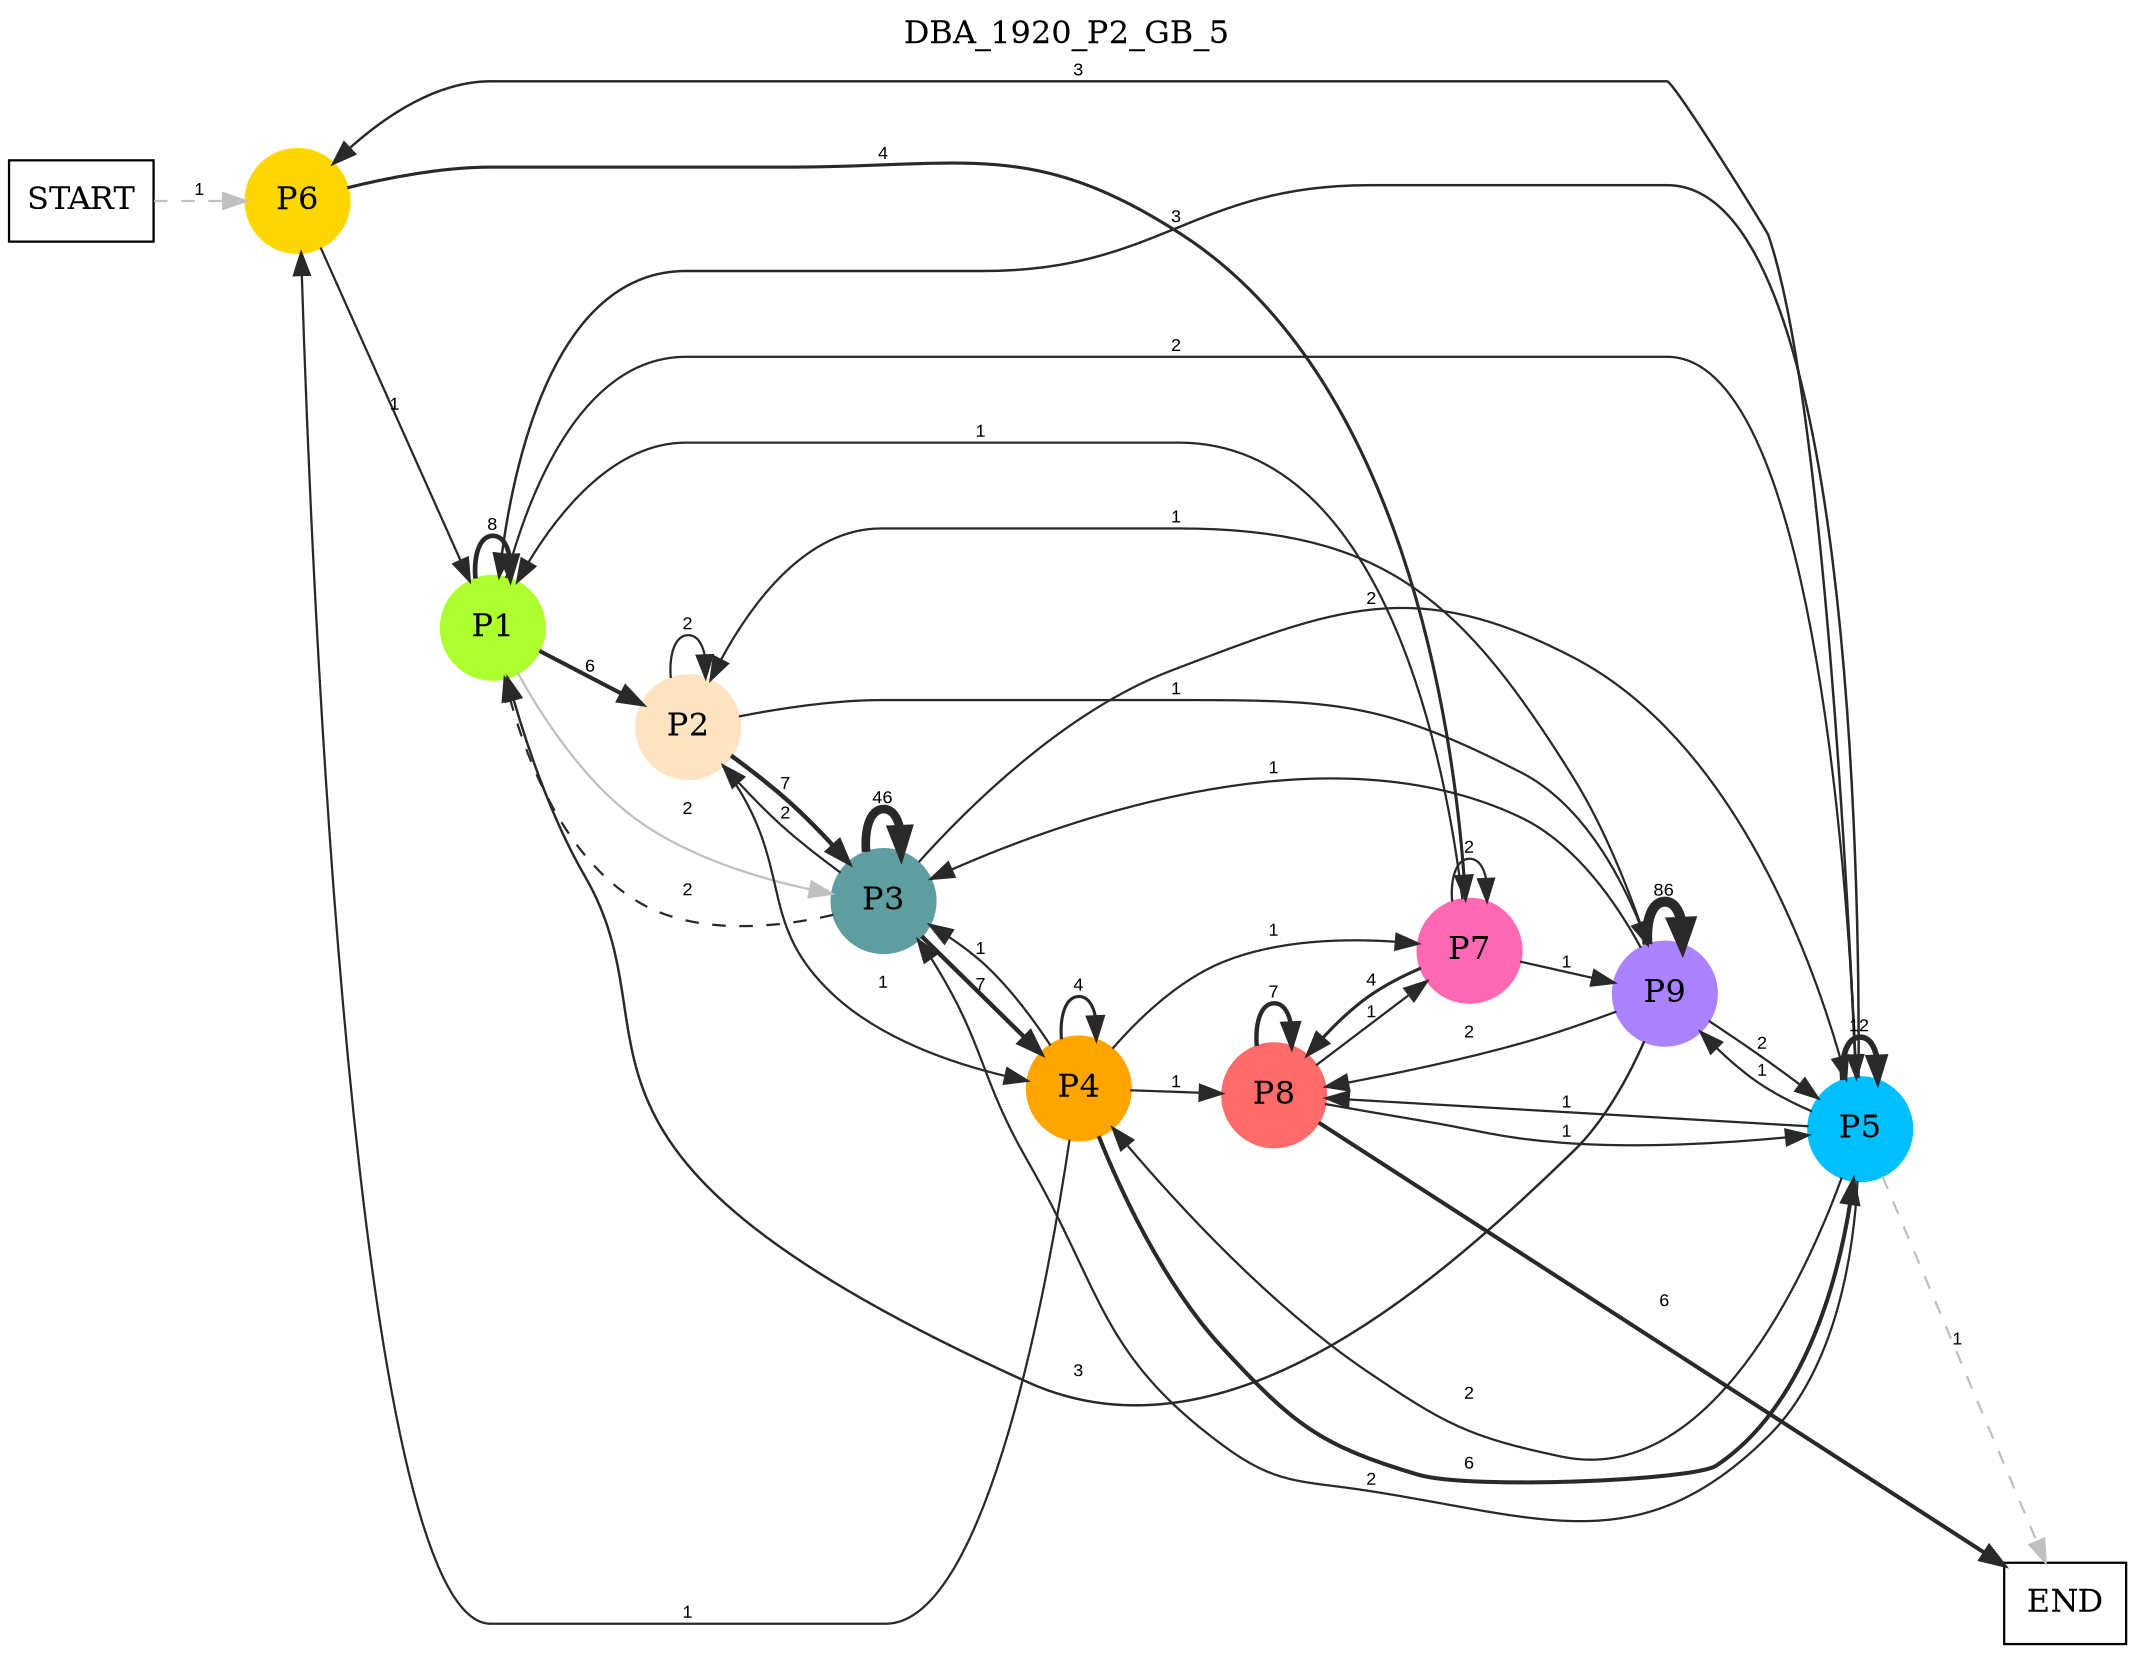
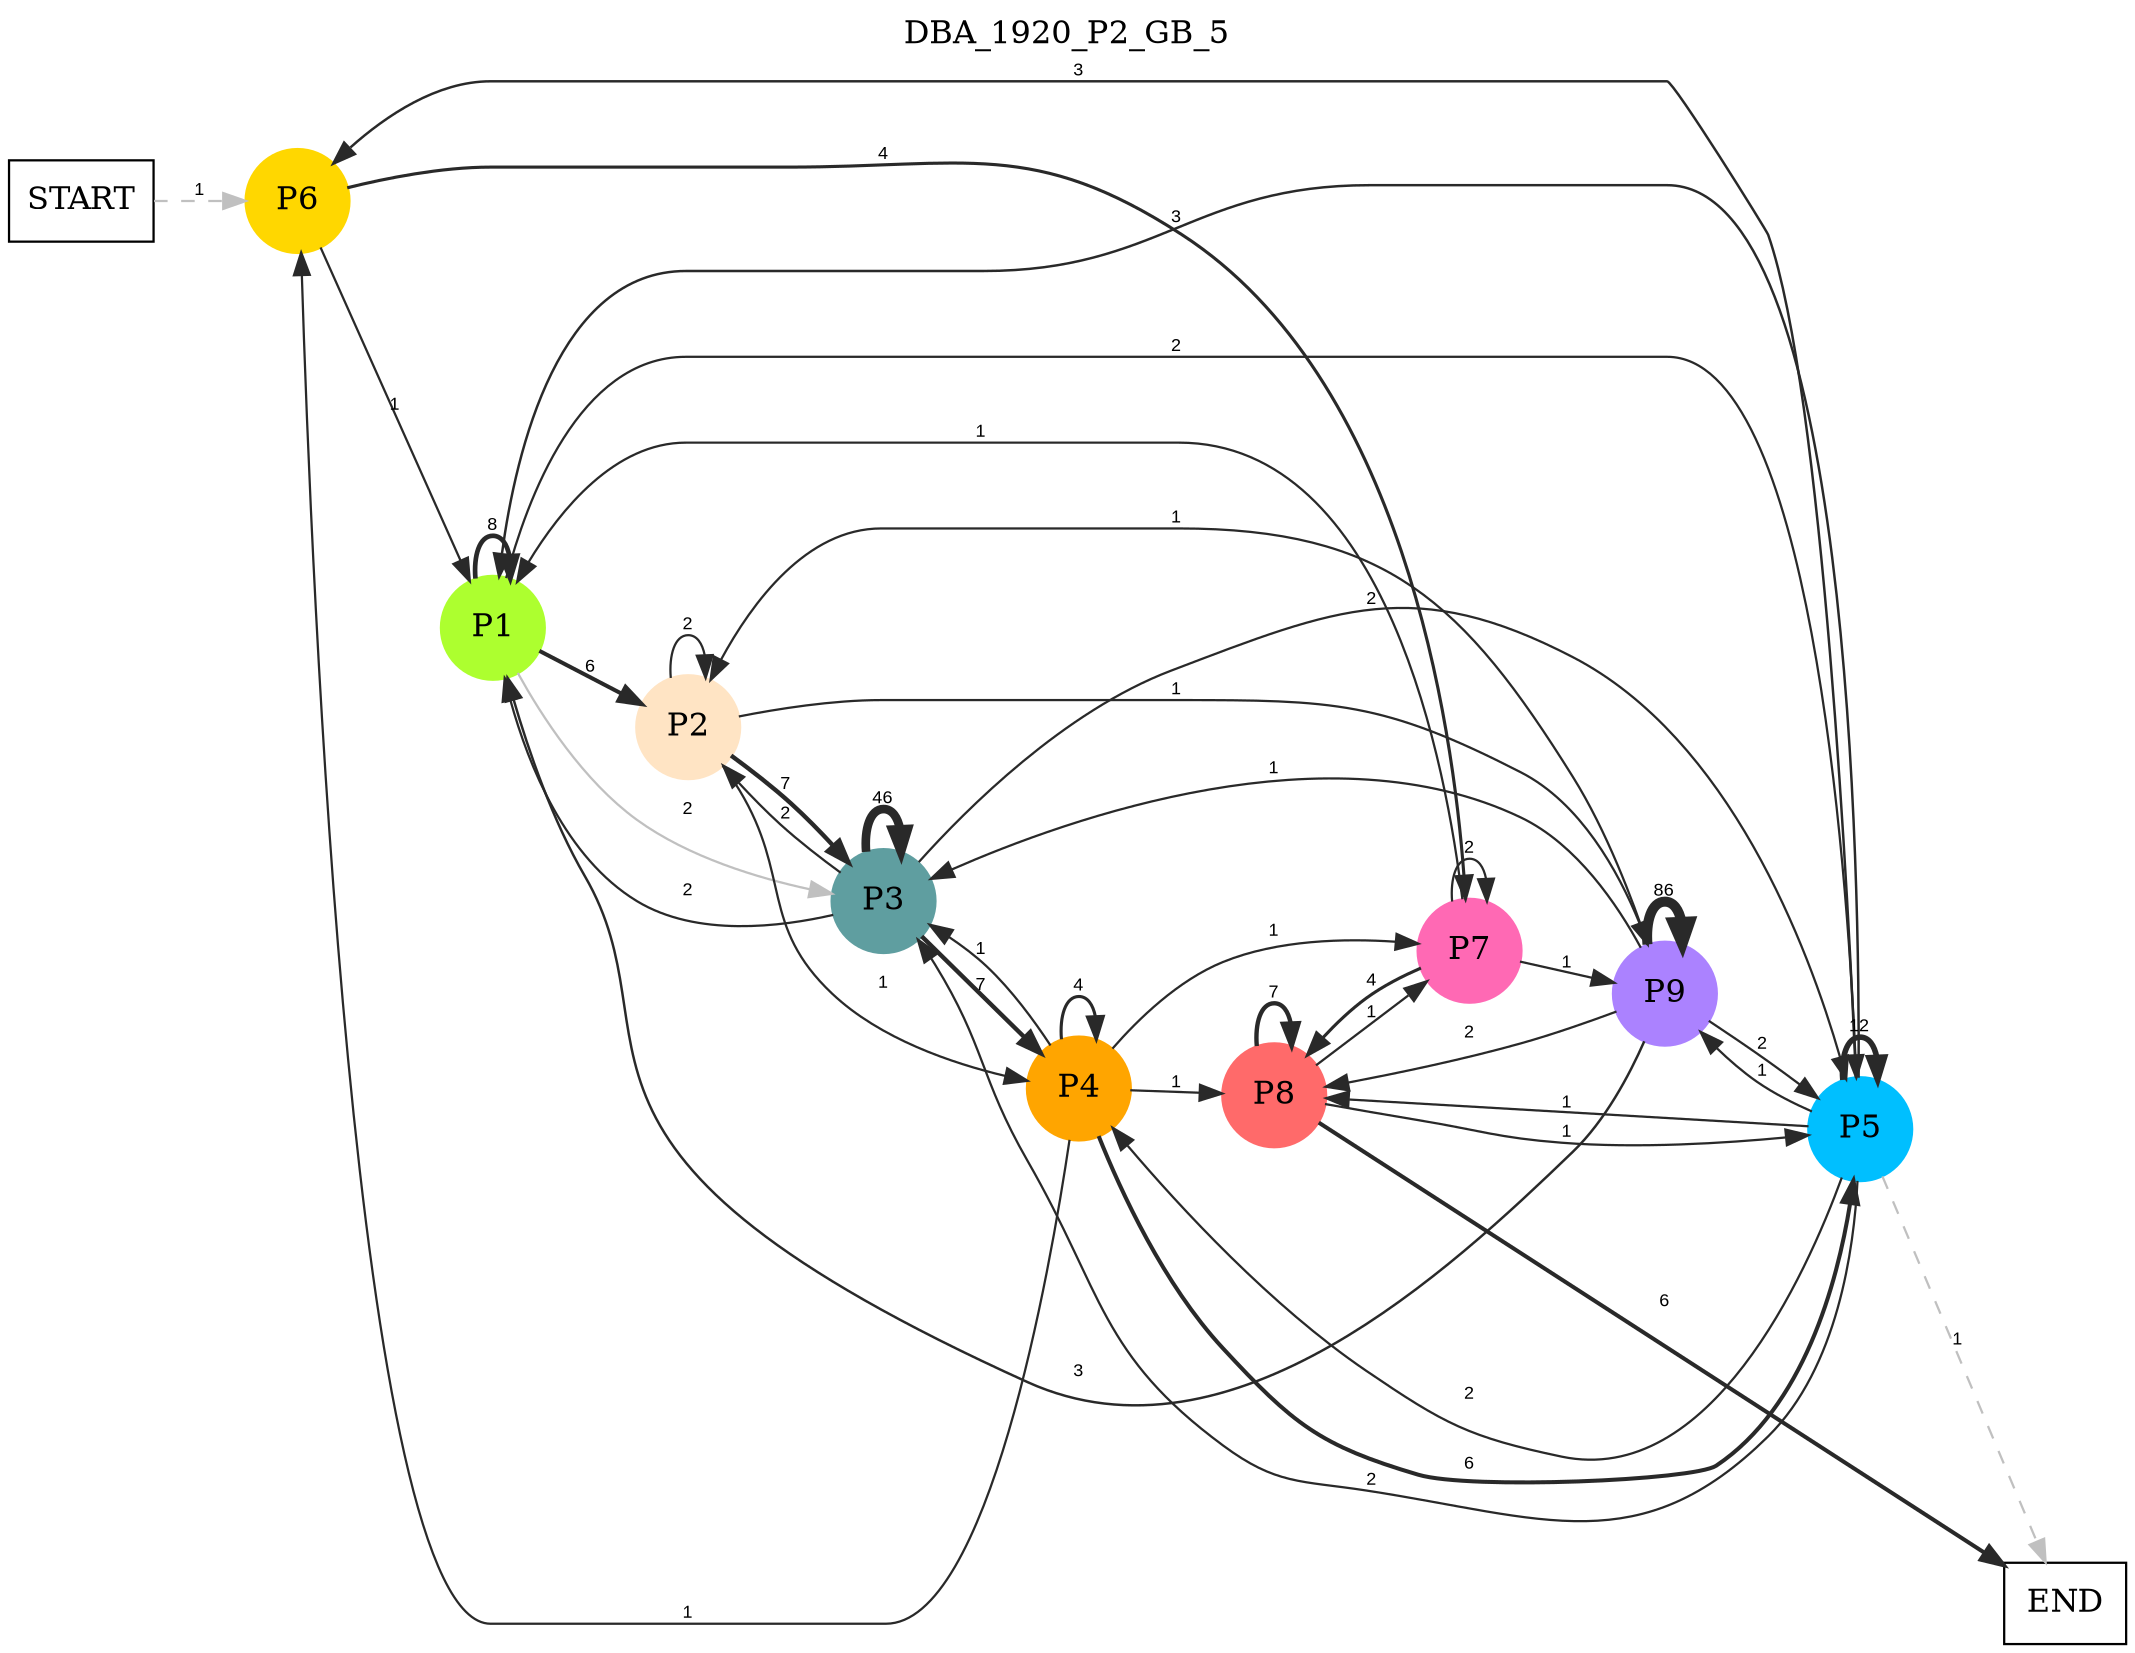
edge "P3" -> "P1": style dashed -> solid
